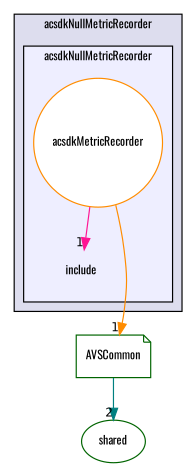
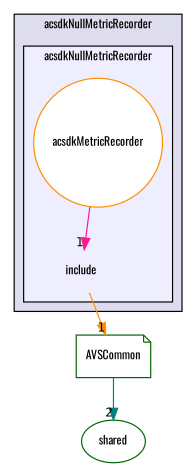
edge "acsdkMetricRecorder" -> "AVSCommon": now "include" -> "AVSCommon"
